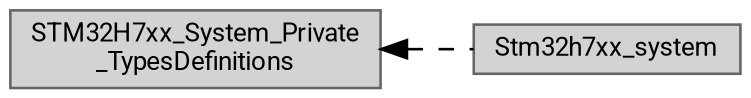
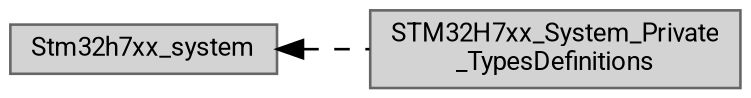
edge "Stm32h7xx_system" -> "STM32H7xx_System_Private _TypesDefinitions": reversed
